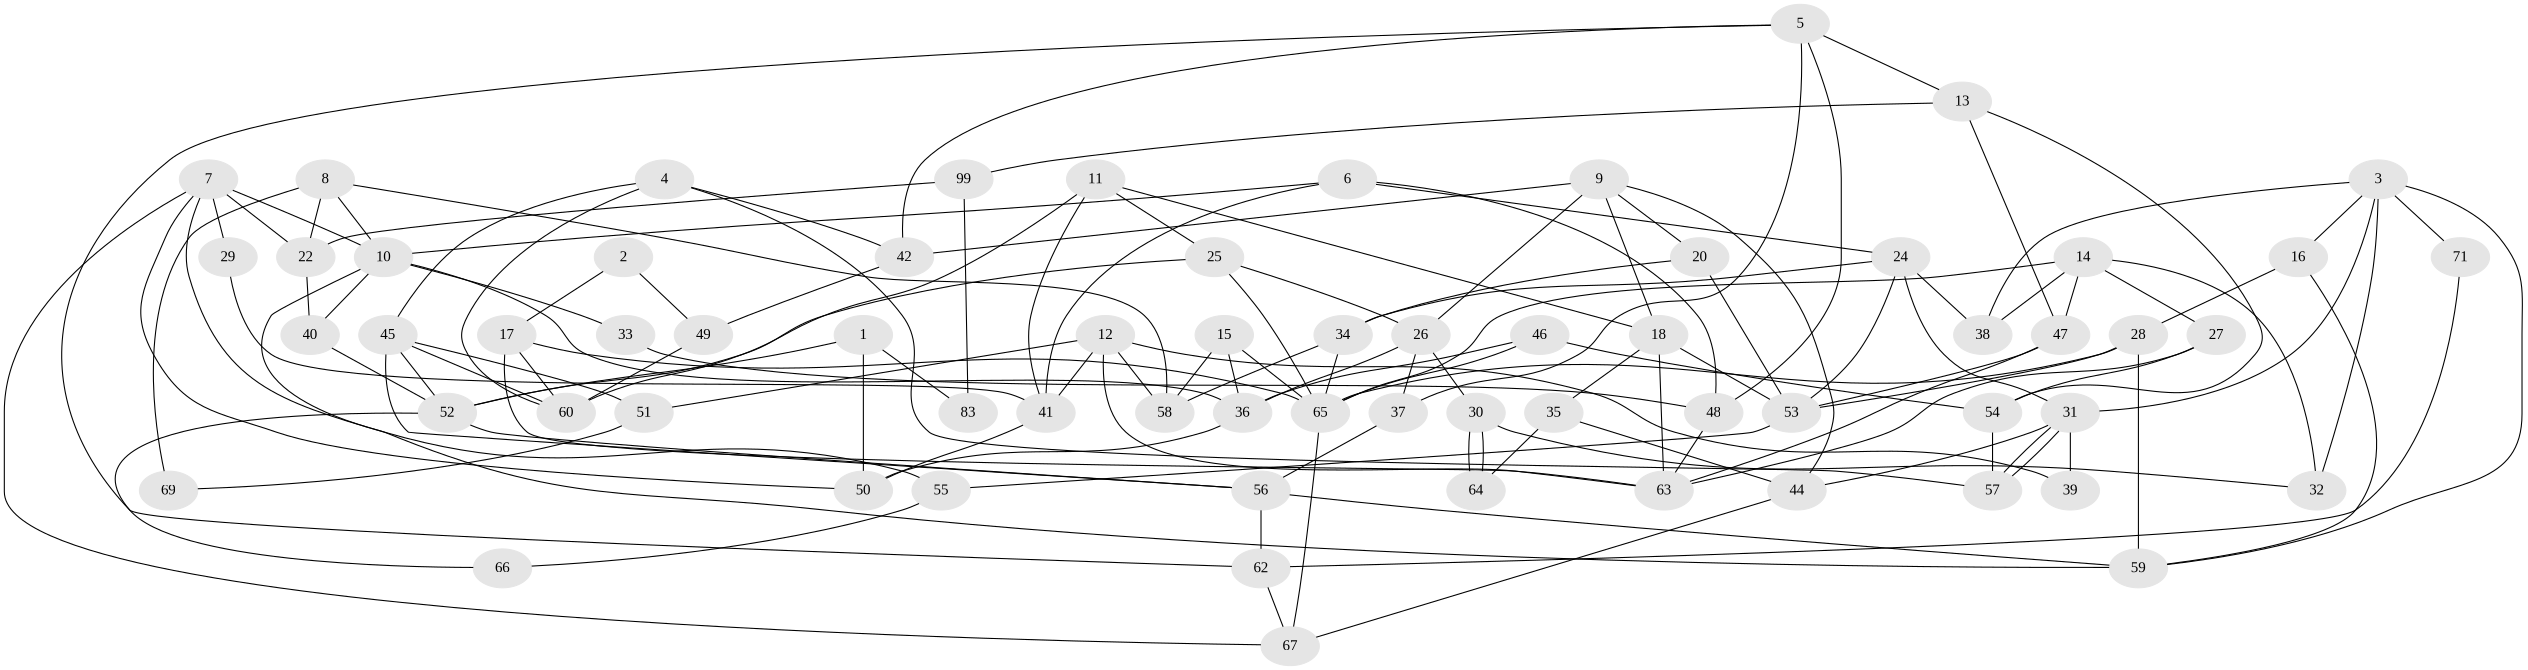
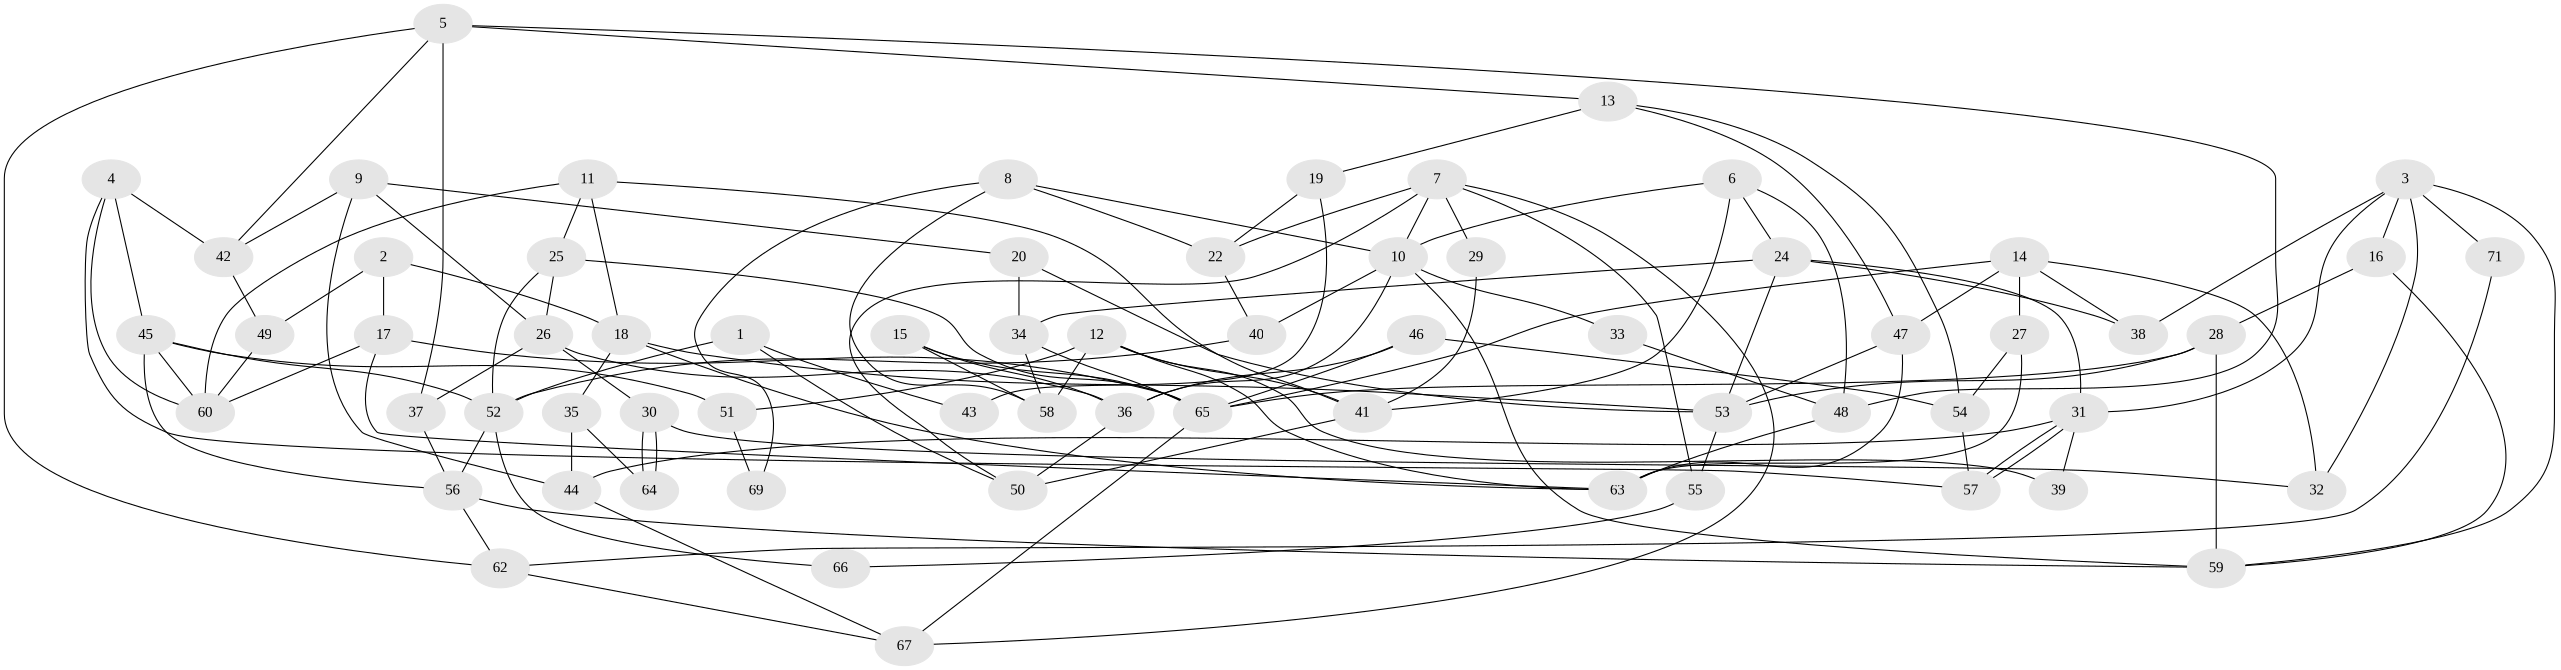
node "99": label "99" -> "19"
edge "9" -- "18": now "2" -- "18"
node "83": label "83" -> "43"
